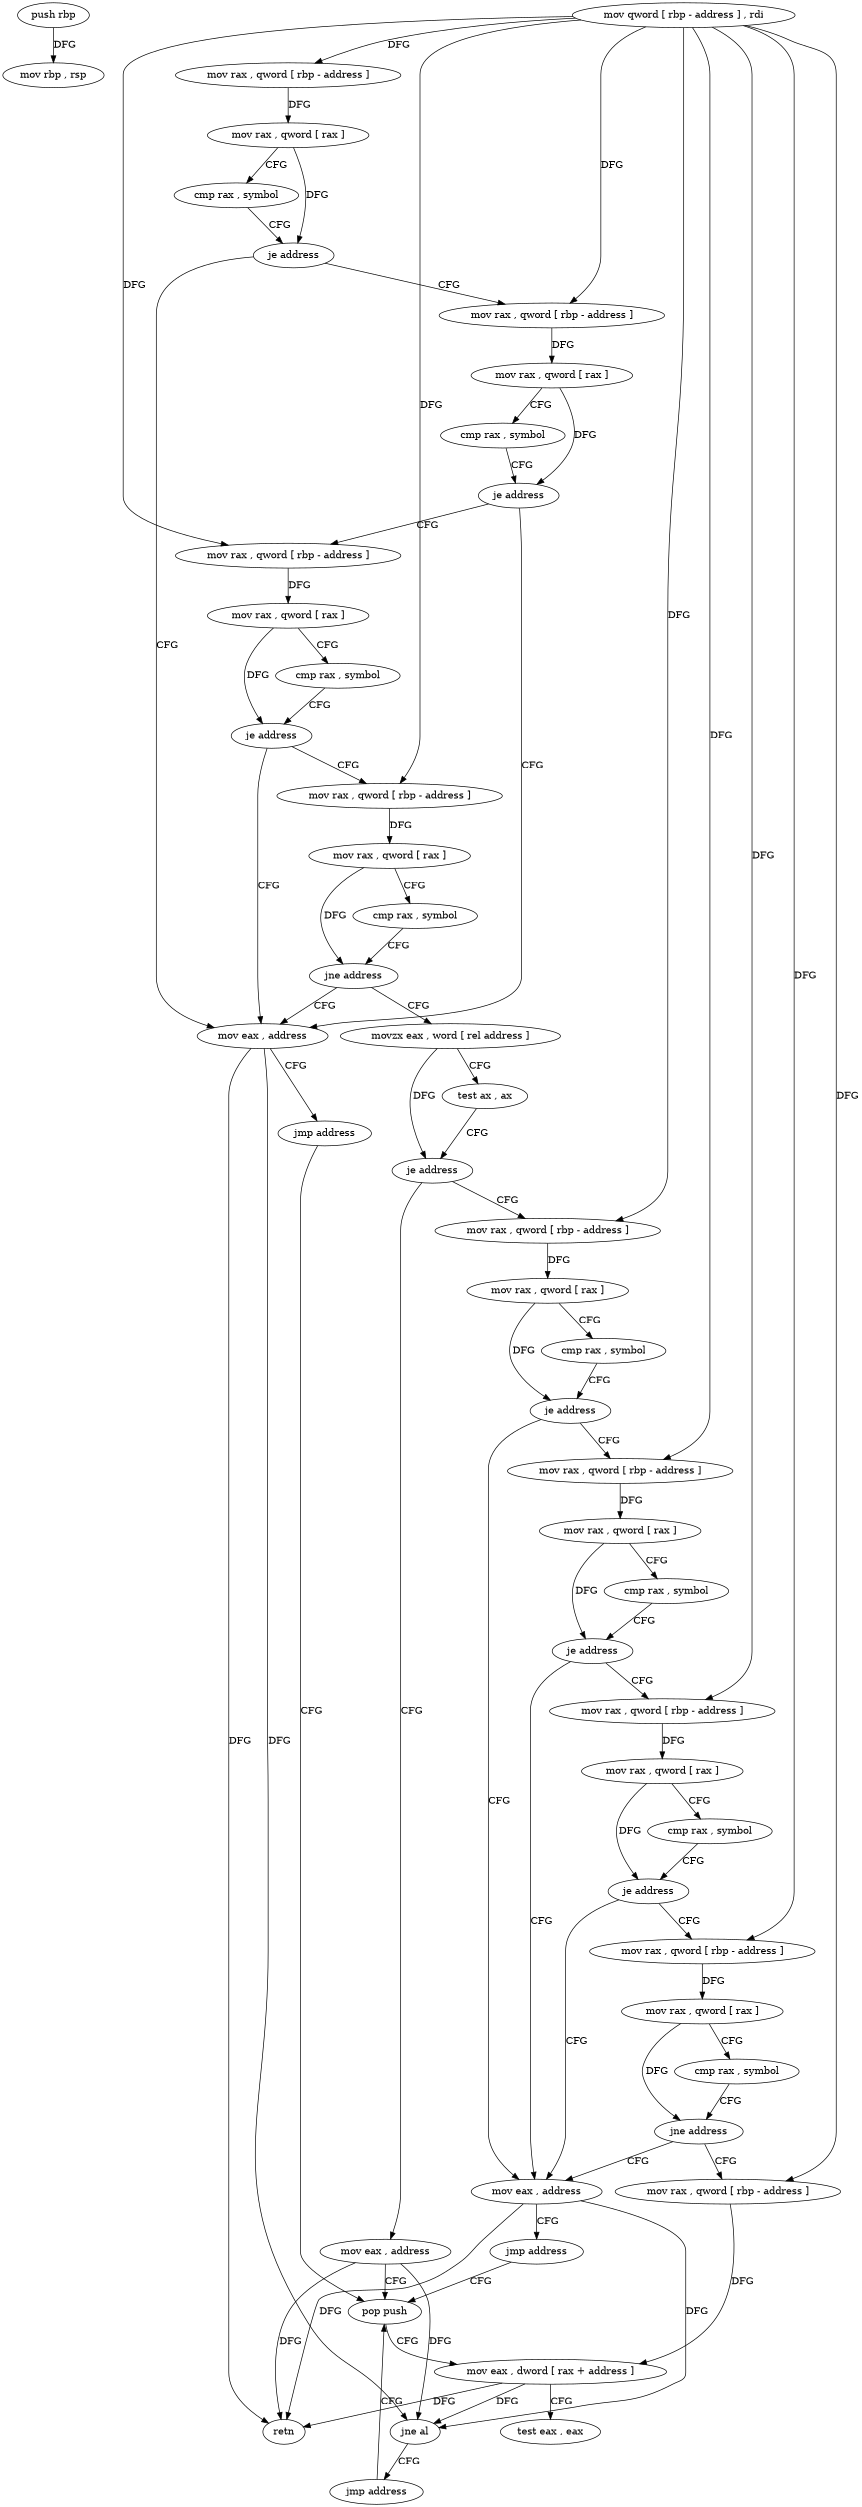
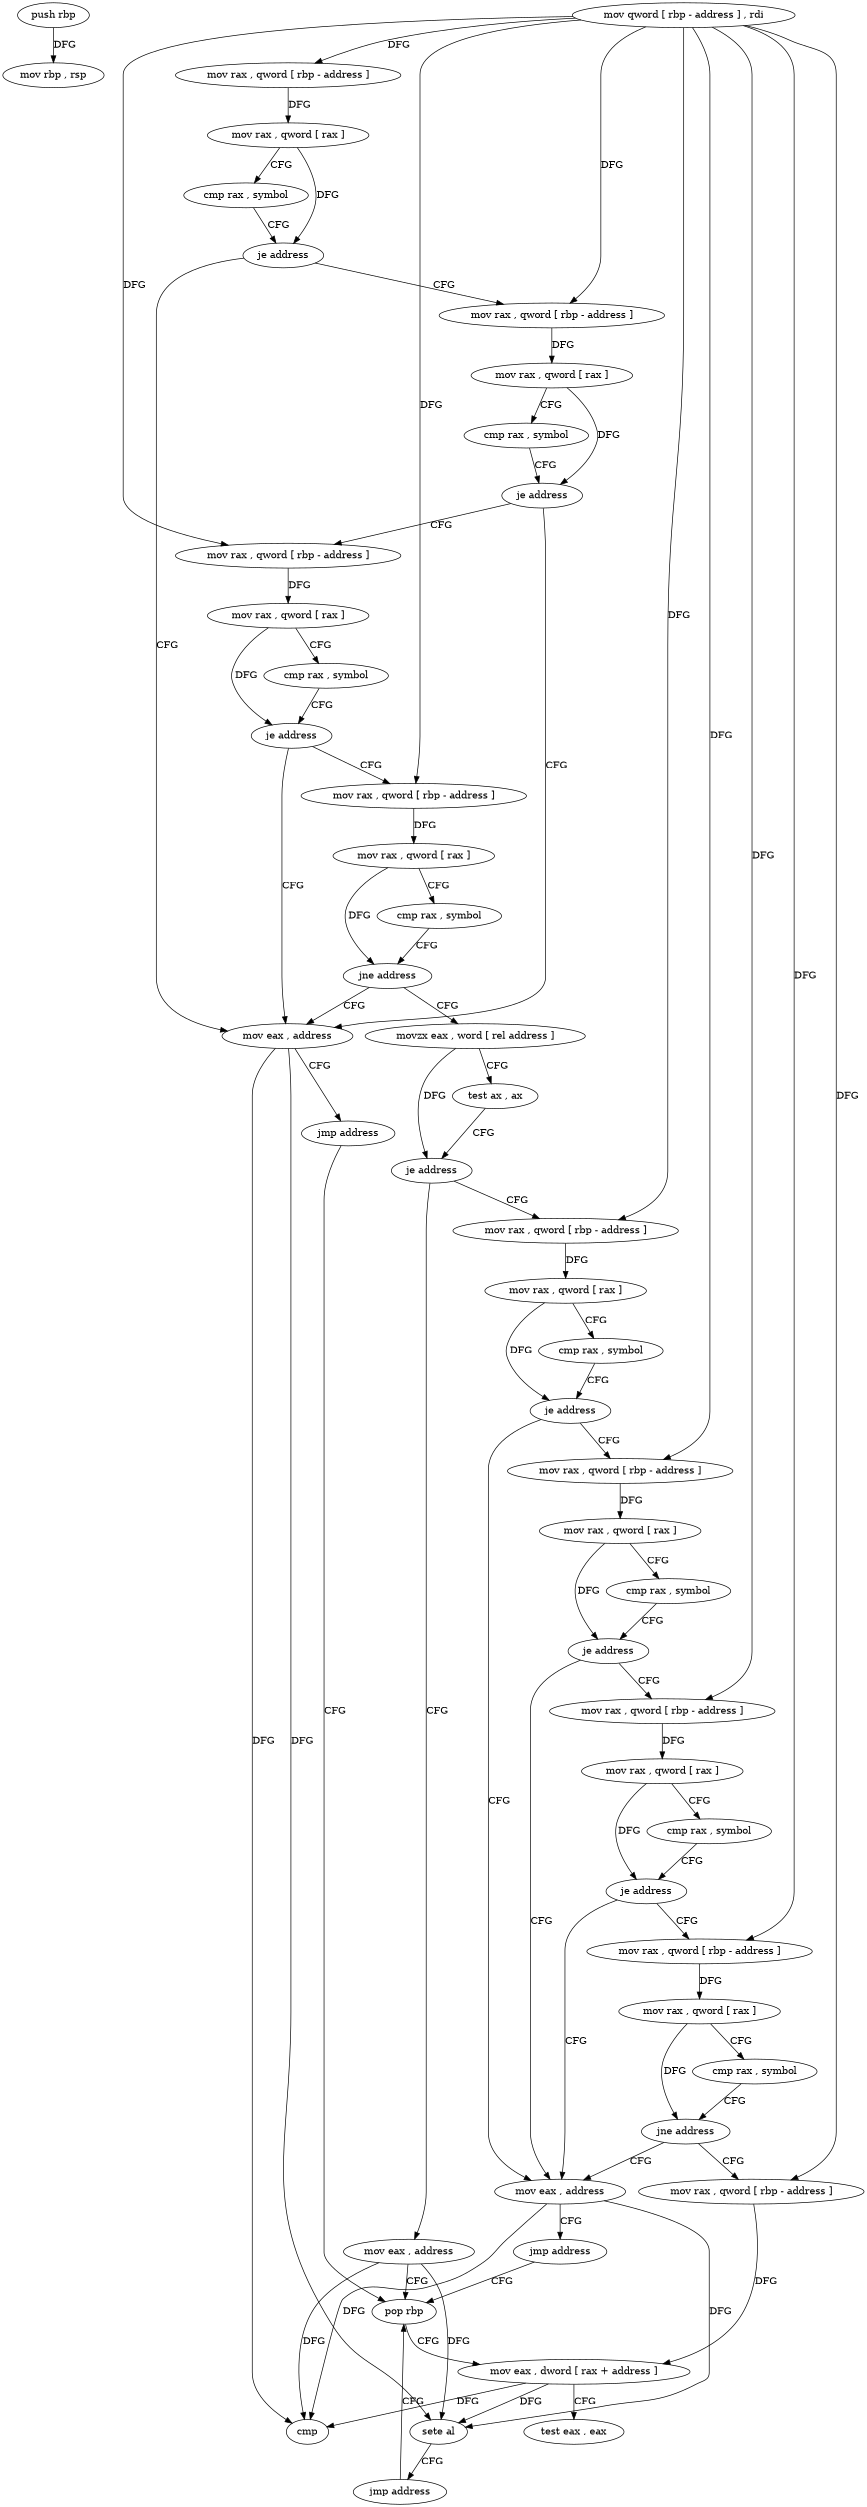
node "pop push": label "pop push" -> "pop rbp"
node "retn": label "retn" -> "cmp"
node "jne al": label "jne al" -> "sete al"
